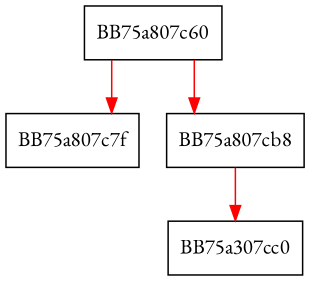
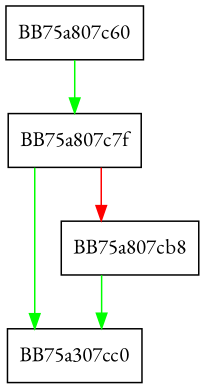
edge "BB75a807c60" -> "BB75a807c7f": color red -> green
edge "BB75a807c60" -> "BB75a807cb8": now "BB75a807c7f" -> "BB75a807cb8"
edge "BB75a807cb8" -> "BB75a307cc0": color red -> green
edge "BB75a807c7f" -> "BB75a307cc0": added
